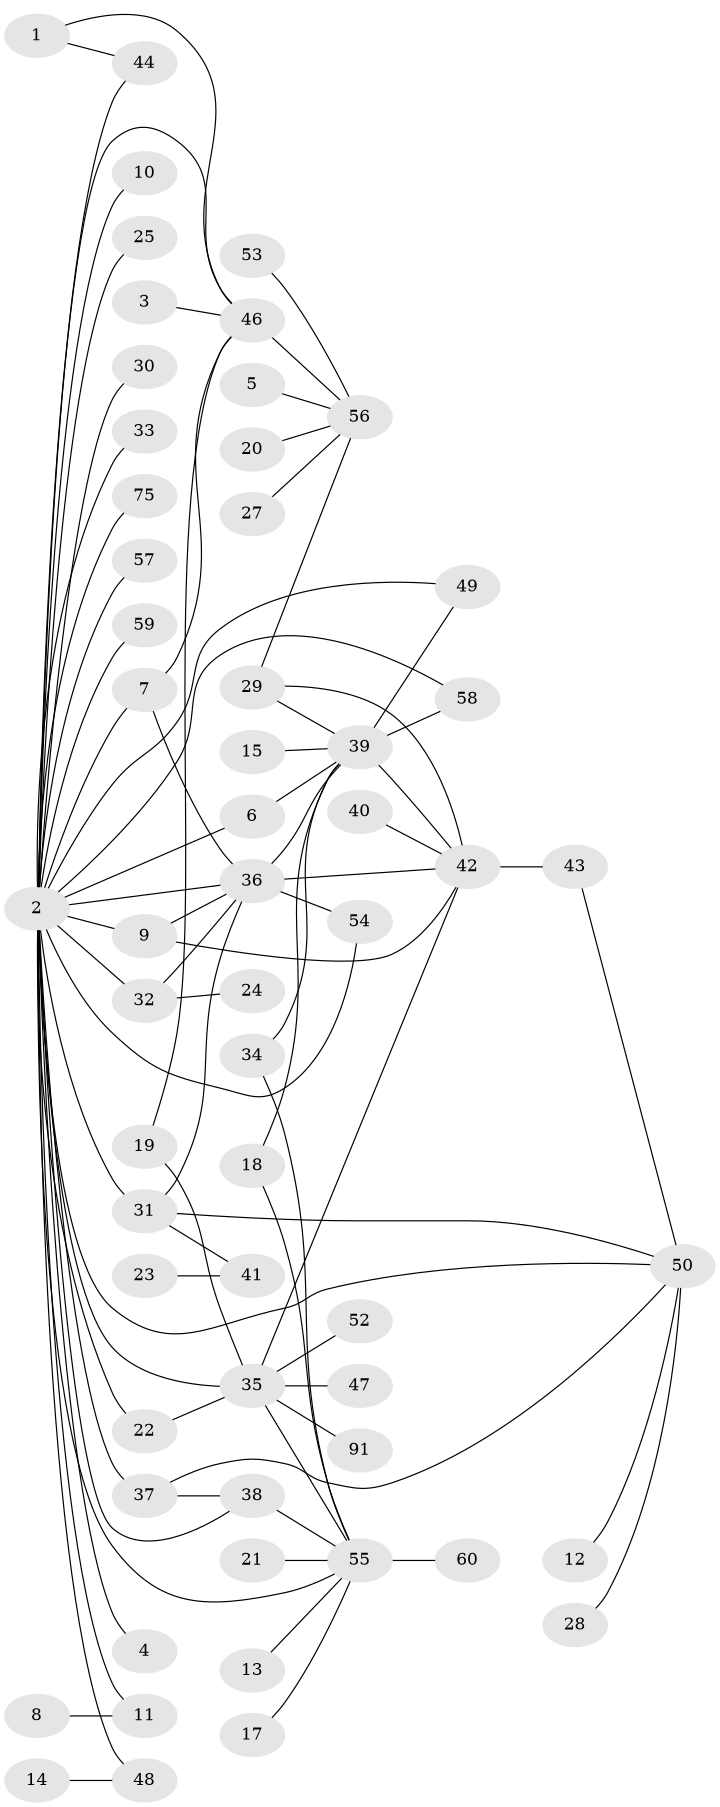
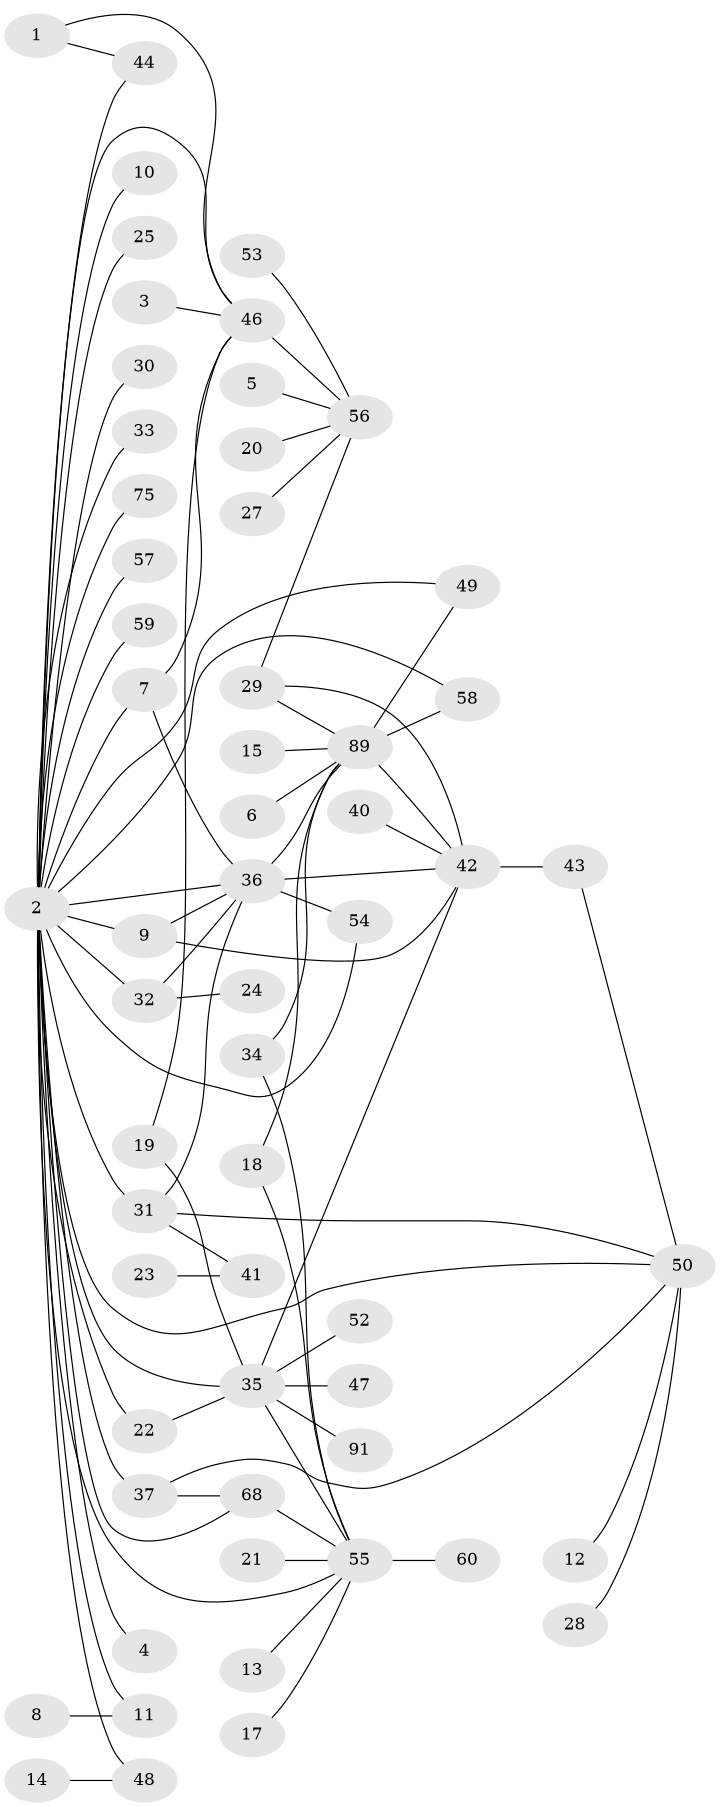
node "39": label "39" -> "89"
edge "6" -- "2": removed
node "38": label "38" -> "68"
